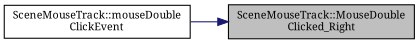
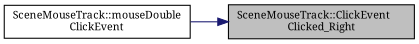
node "SceneMouseTrack::MouseDouble Clicked_Right": label "SceneMouseTrack::MouseDouble Clicked_Right" -> "SceneMouseTrack::ClickEvent Clicked_Right"
